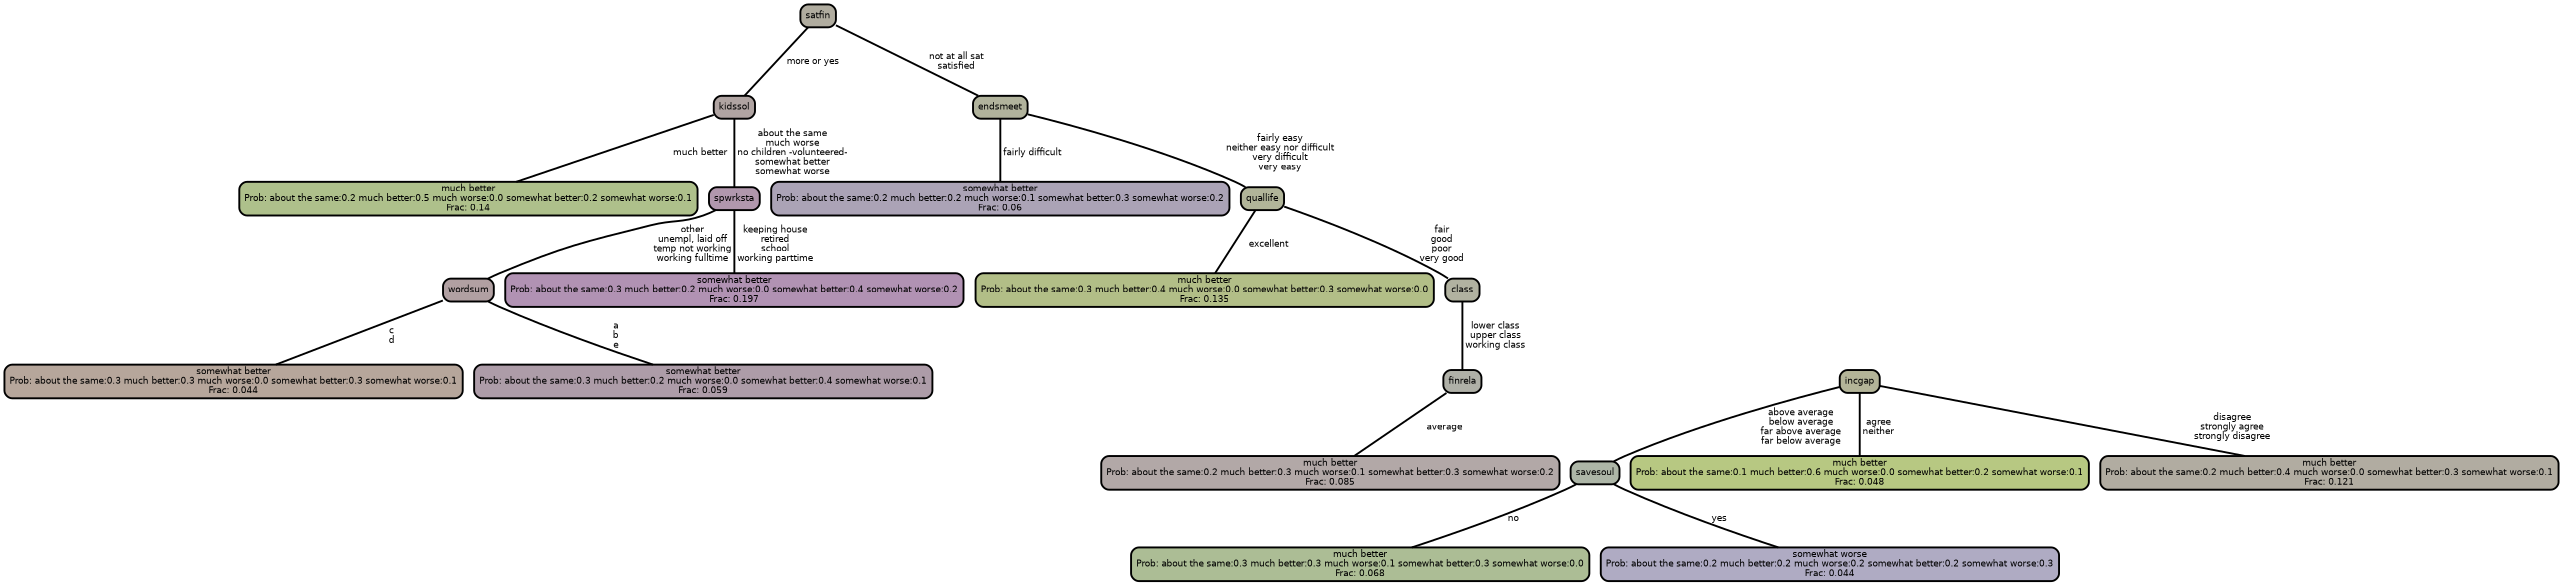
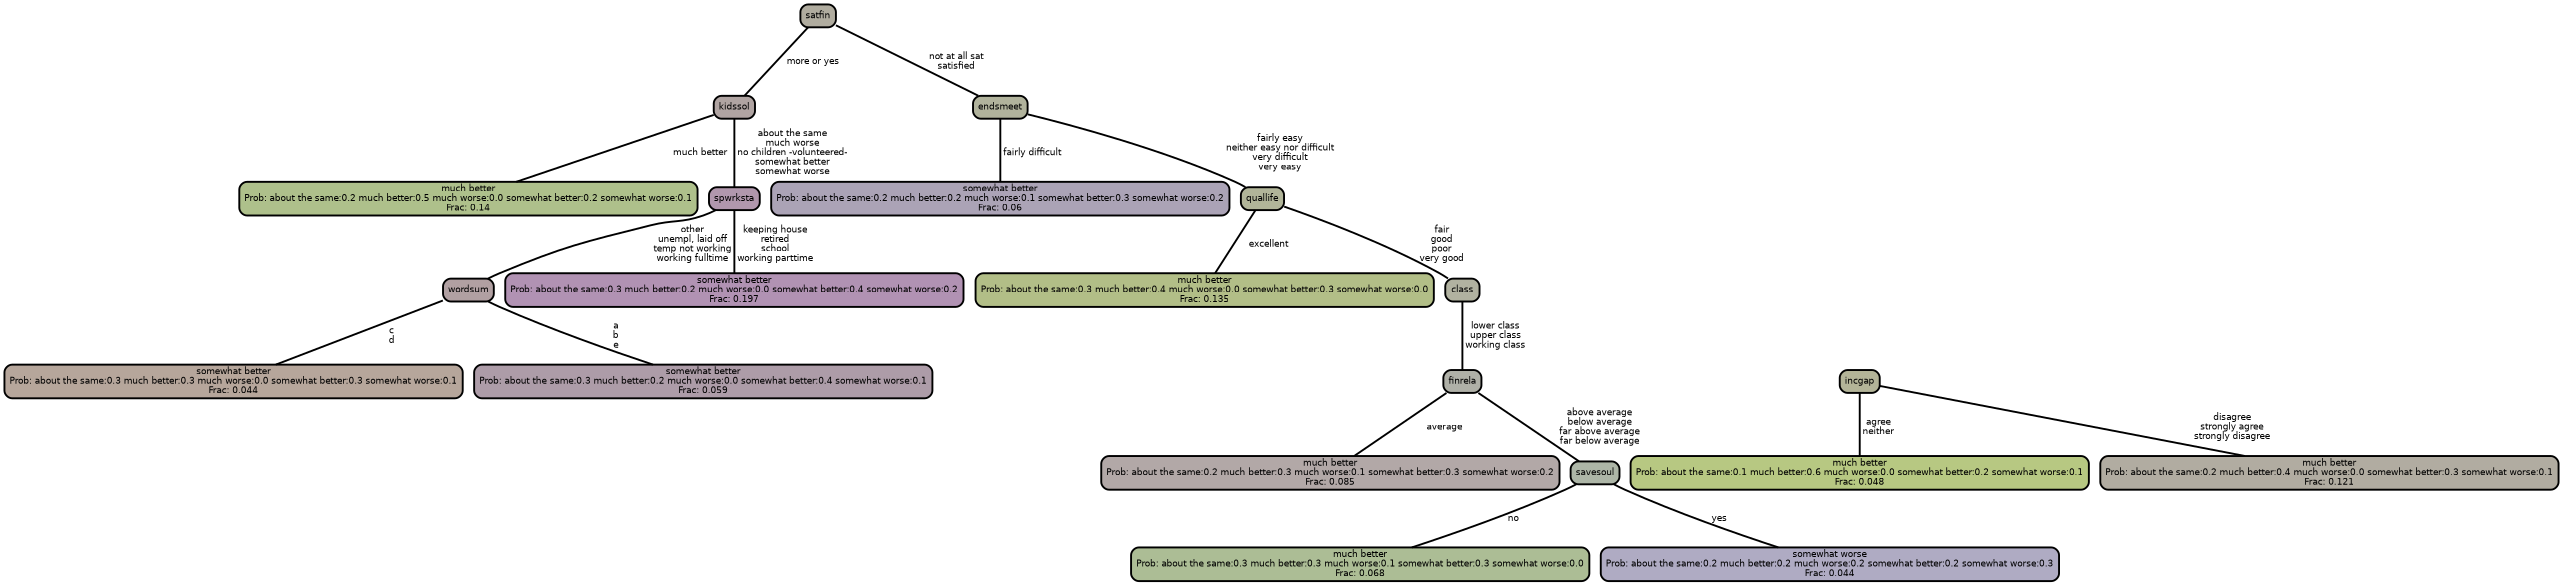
edge "incgap" -- "savesoul": now "finrela" -- "savesoul"
